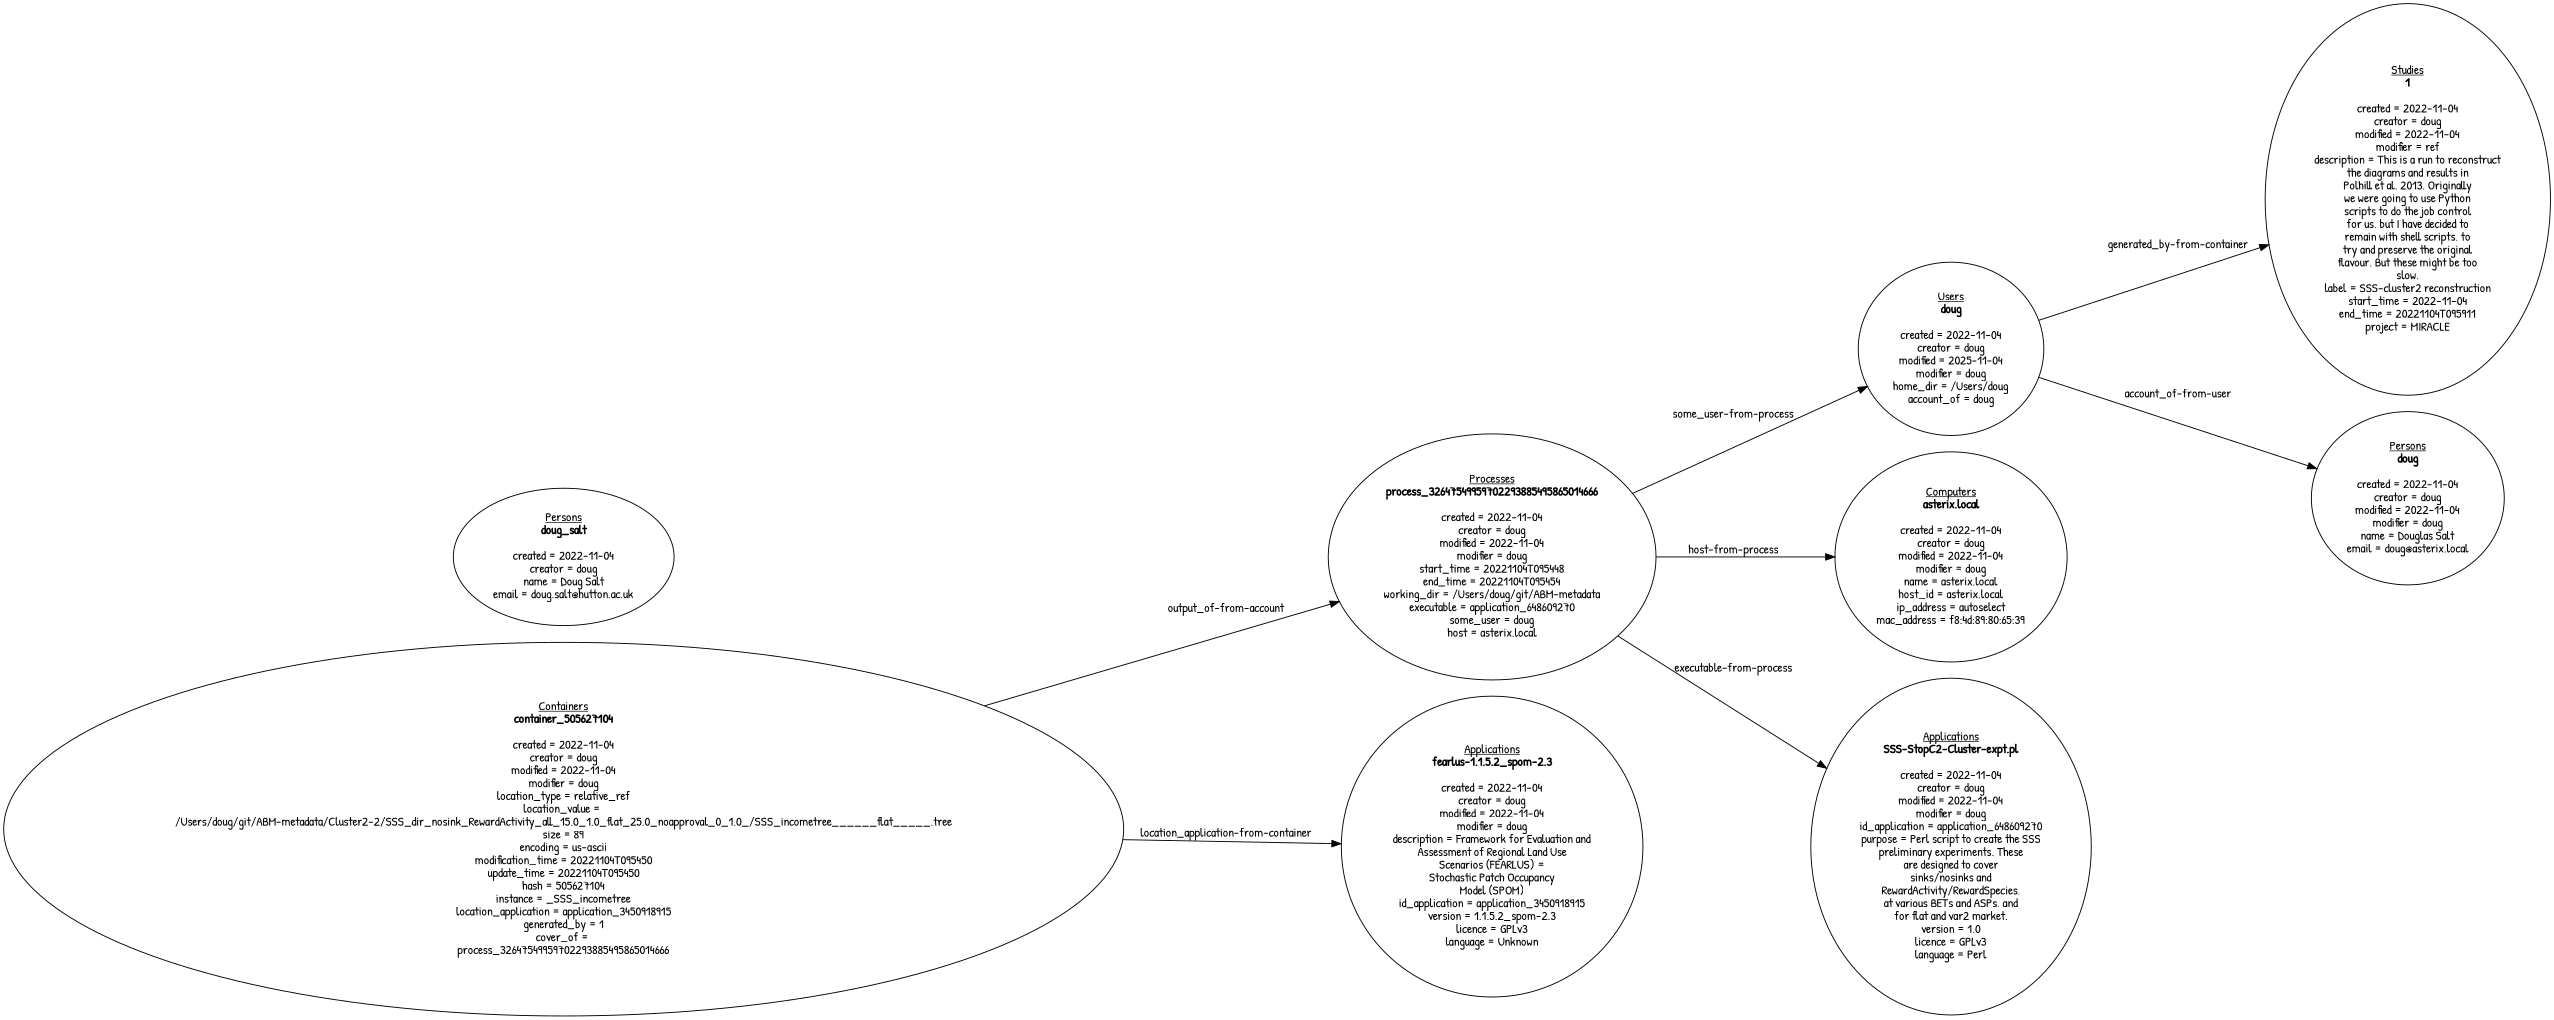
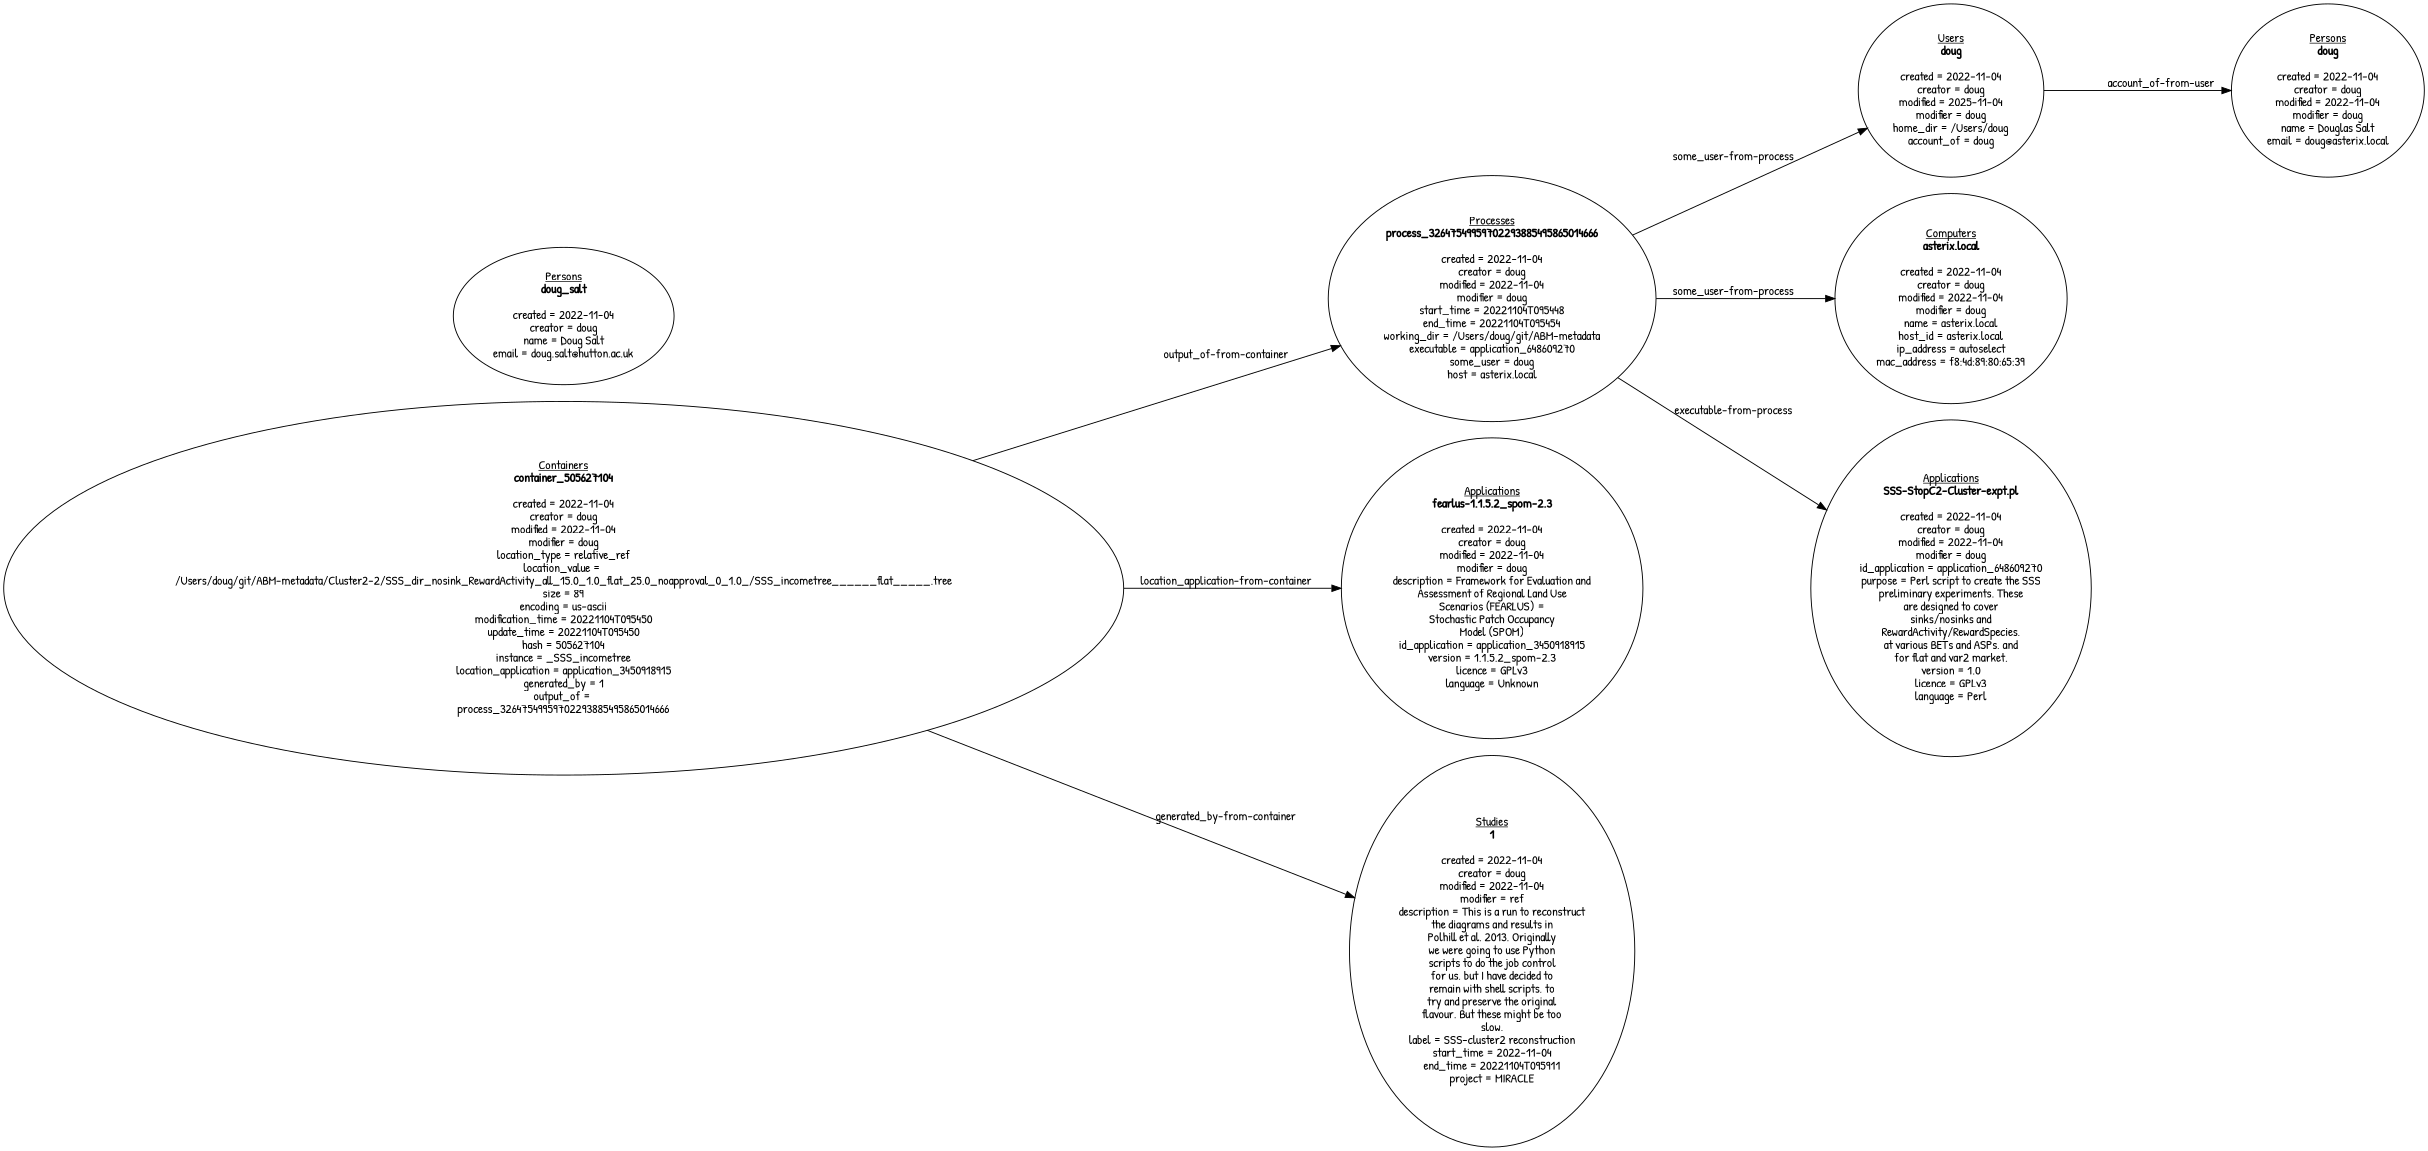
edge "Users" -> "Studies": now "Containers" -> "Studies"
edge "Processes" -> "Computers": label "host-from-process" -> "some_user-from-process"
edge "Containers" -> "Processes": label "output_of-from-account" -> "output_of-from-container"
node "Containers": text "cover_of =" -> "output_of ="
